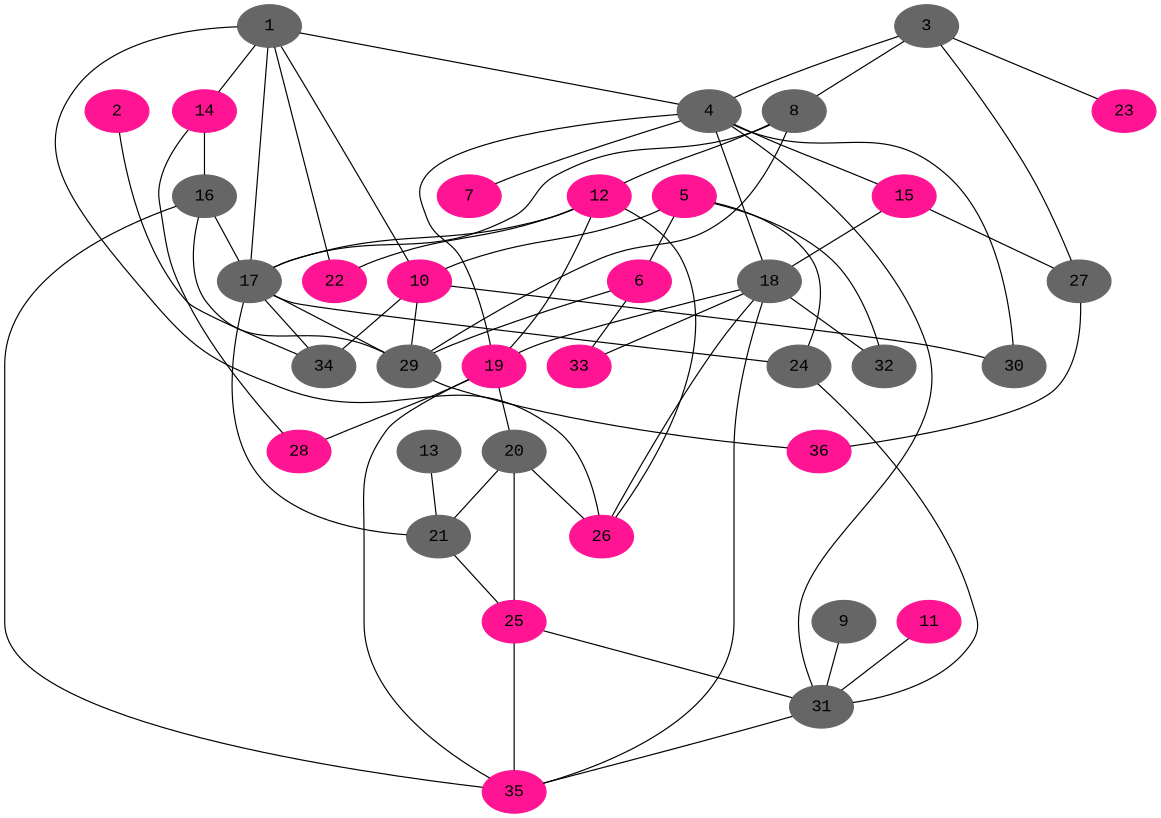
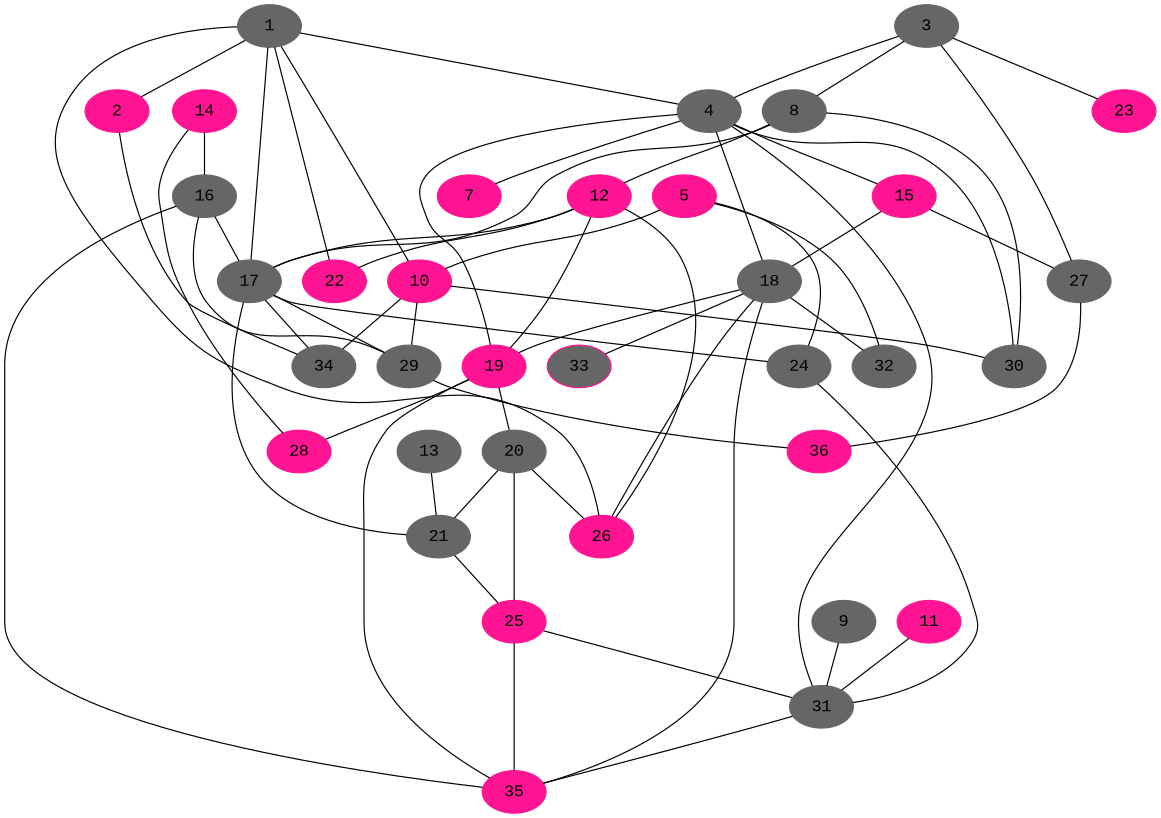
edge "1" -- "14": now "1" -- "2"
edge "8" -- "29": now "8" -- "30"
node "6": removed
node "33": fillcolor deeppink -> gray40
